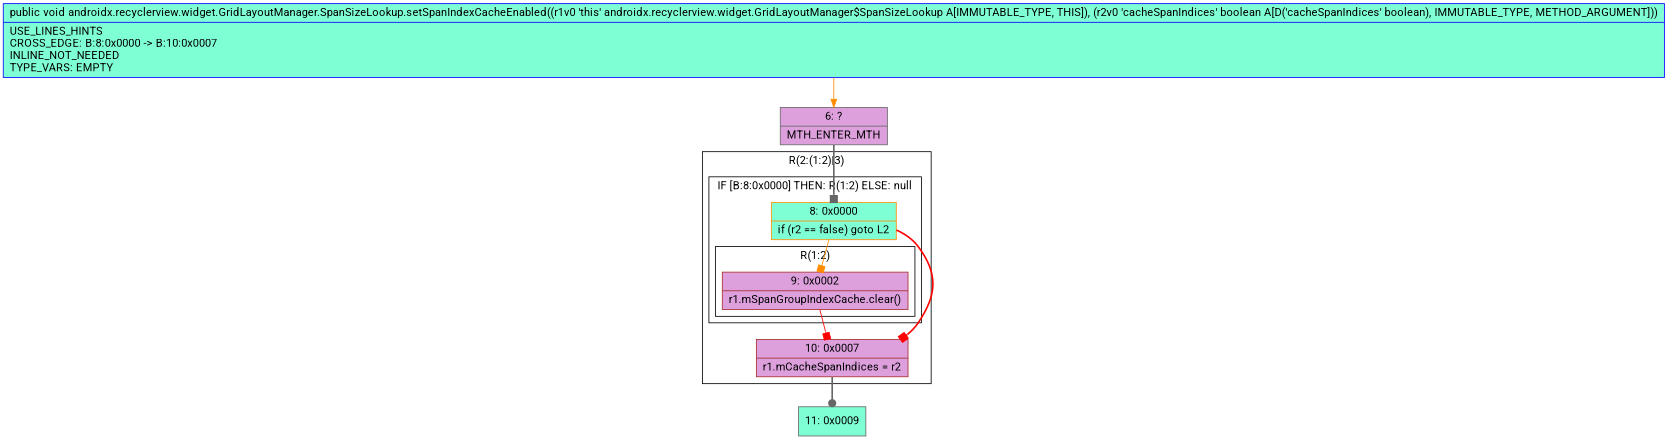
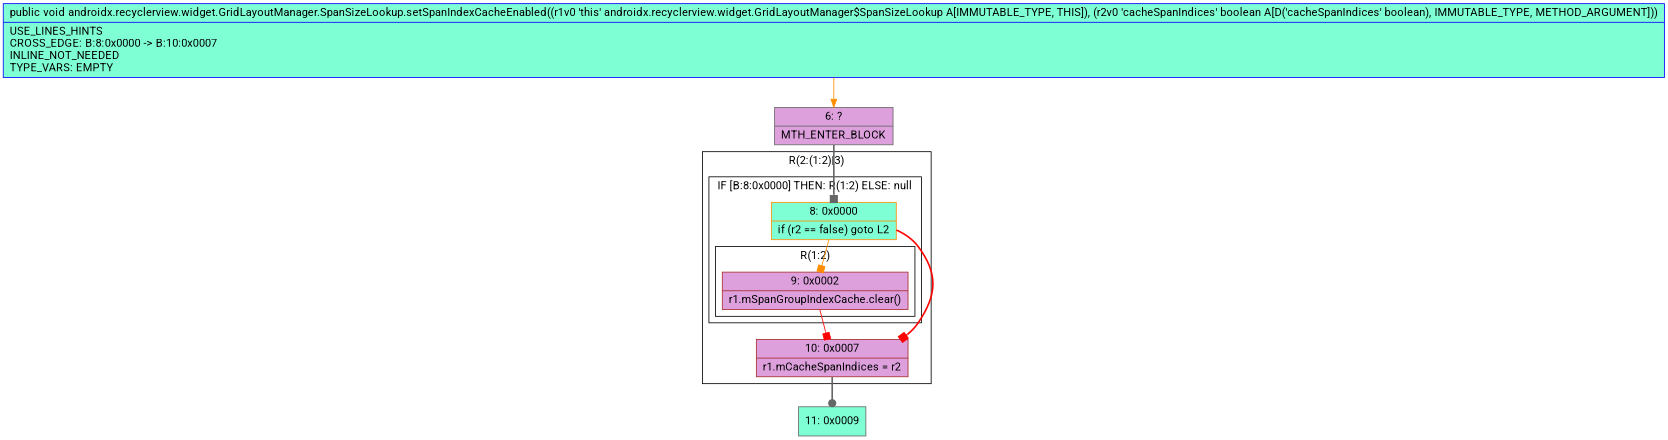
node "6: ?": text "MTH_ENTER_MTH" -> "MTH_ENTER_BLOCK"
